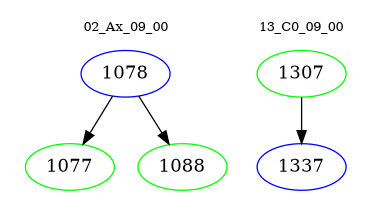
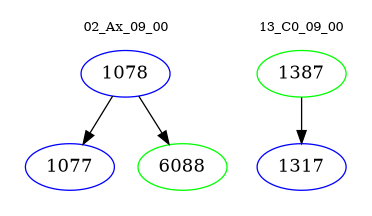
node "1307": label "1307" -> "1387"
node "1077": color green -> blue
node "1088": label "1088" -> "6088"
node "1337": label "1337" -> "1317"
